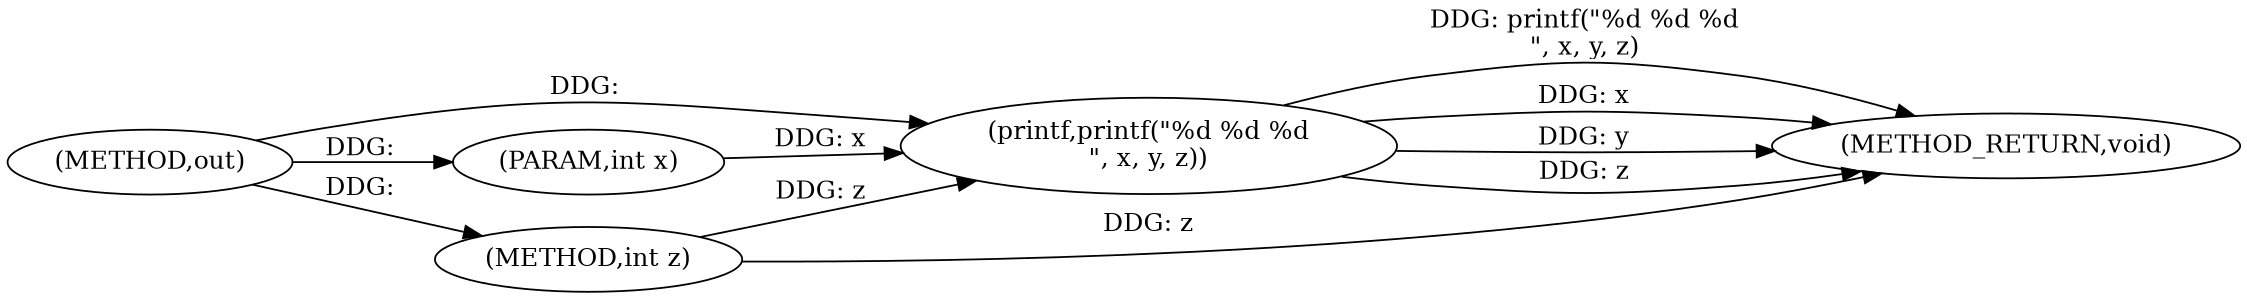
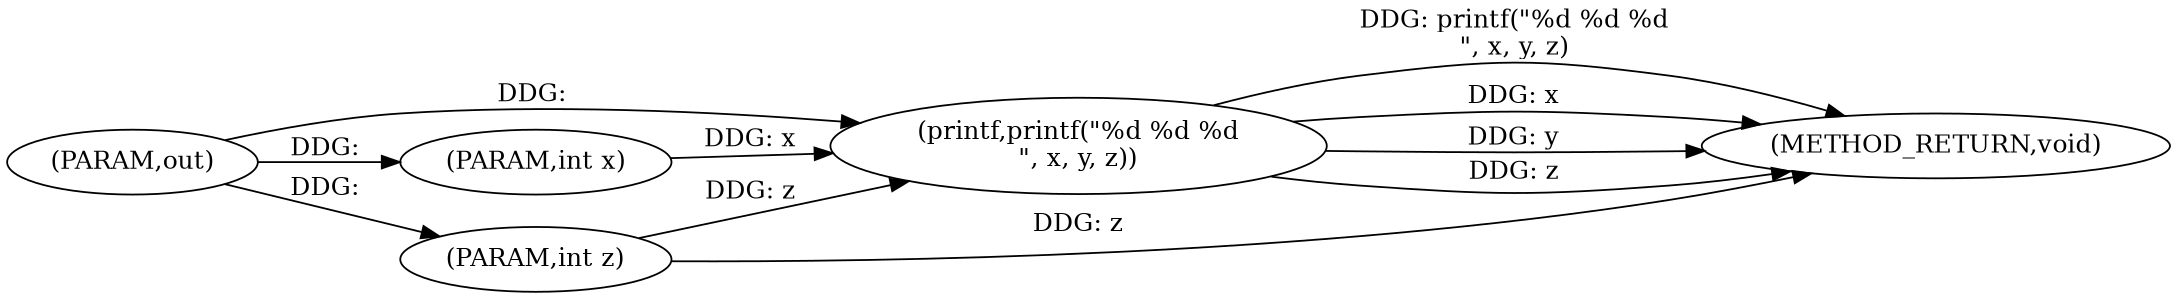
node "(METHOD,out)": label "(METHOD,out)" -> "(PARAM,out)"
node "(METHOD,int z)": label "(METHOD,int z)" -> "(PARAM,int z)"
